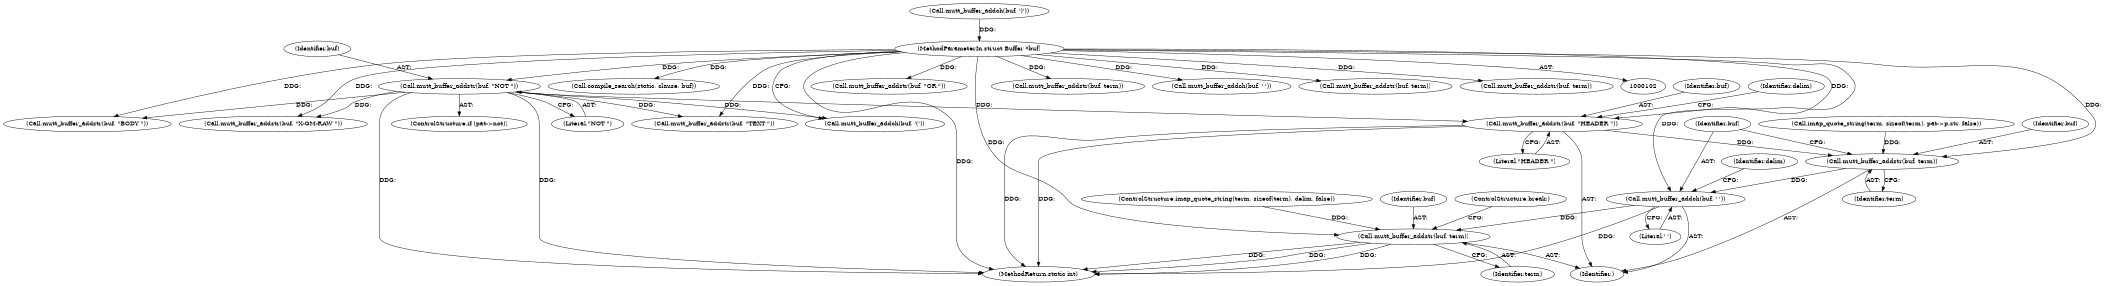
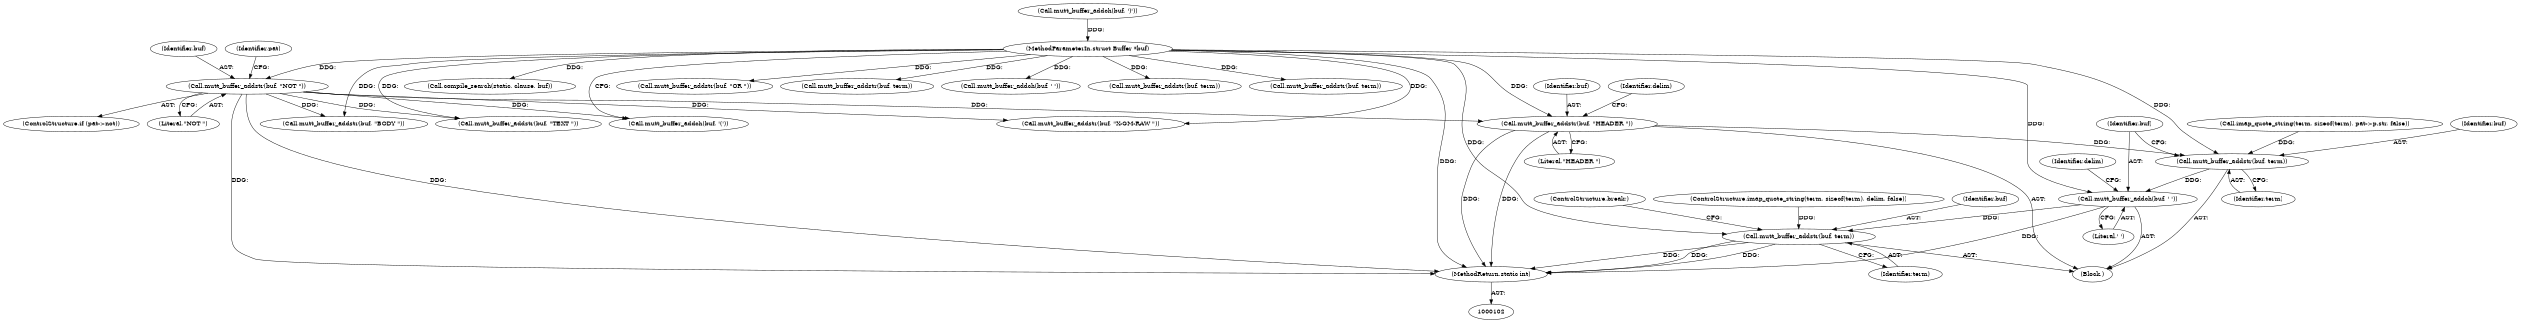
node "(Identifier,pat)": added
edge "(MethodParameterIn,struct Buffer *buf)" -> "1000102": now "(MethodReturn,static int)" -> "1000102"
node "(Identifier,)": label "(Identifier,)" -> "(Block,)"
